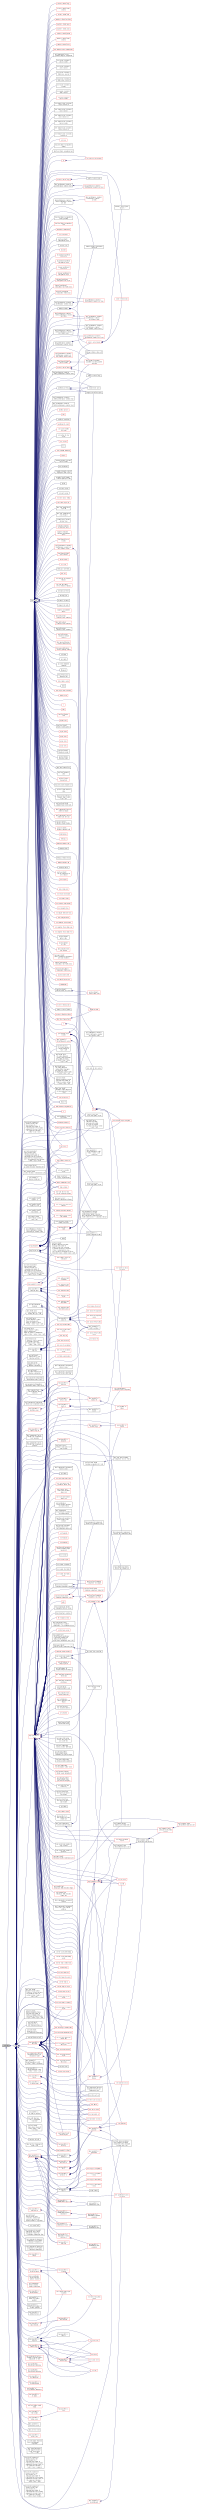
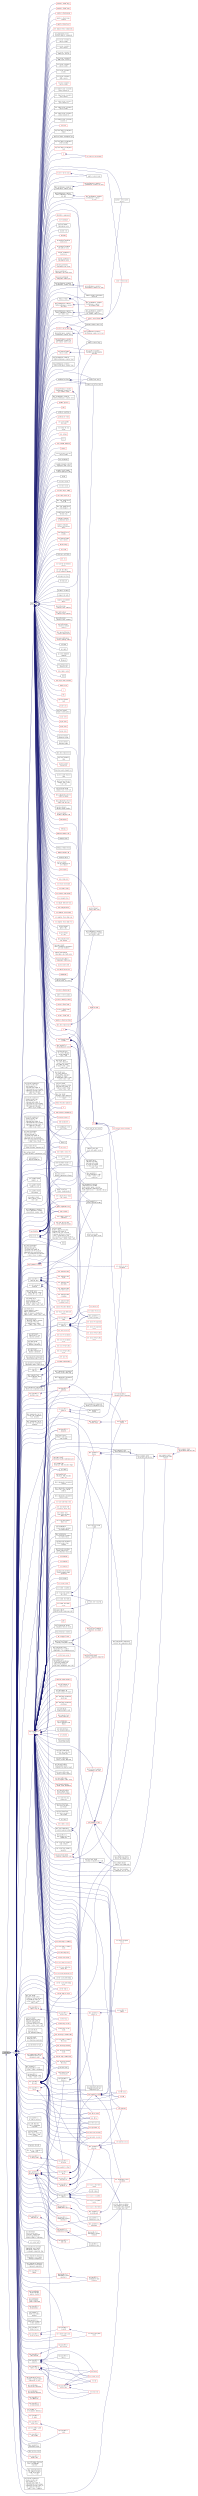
node "test_async_executor2 ::async_execute": added
